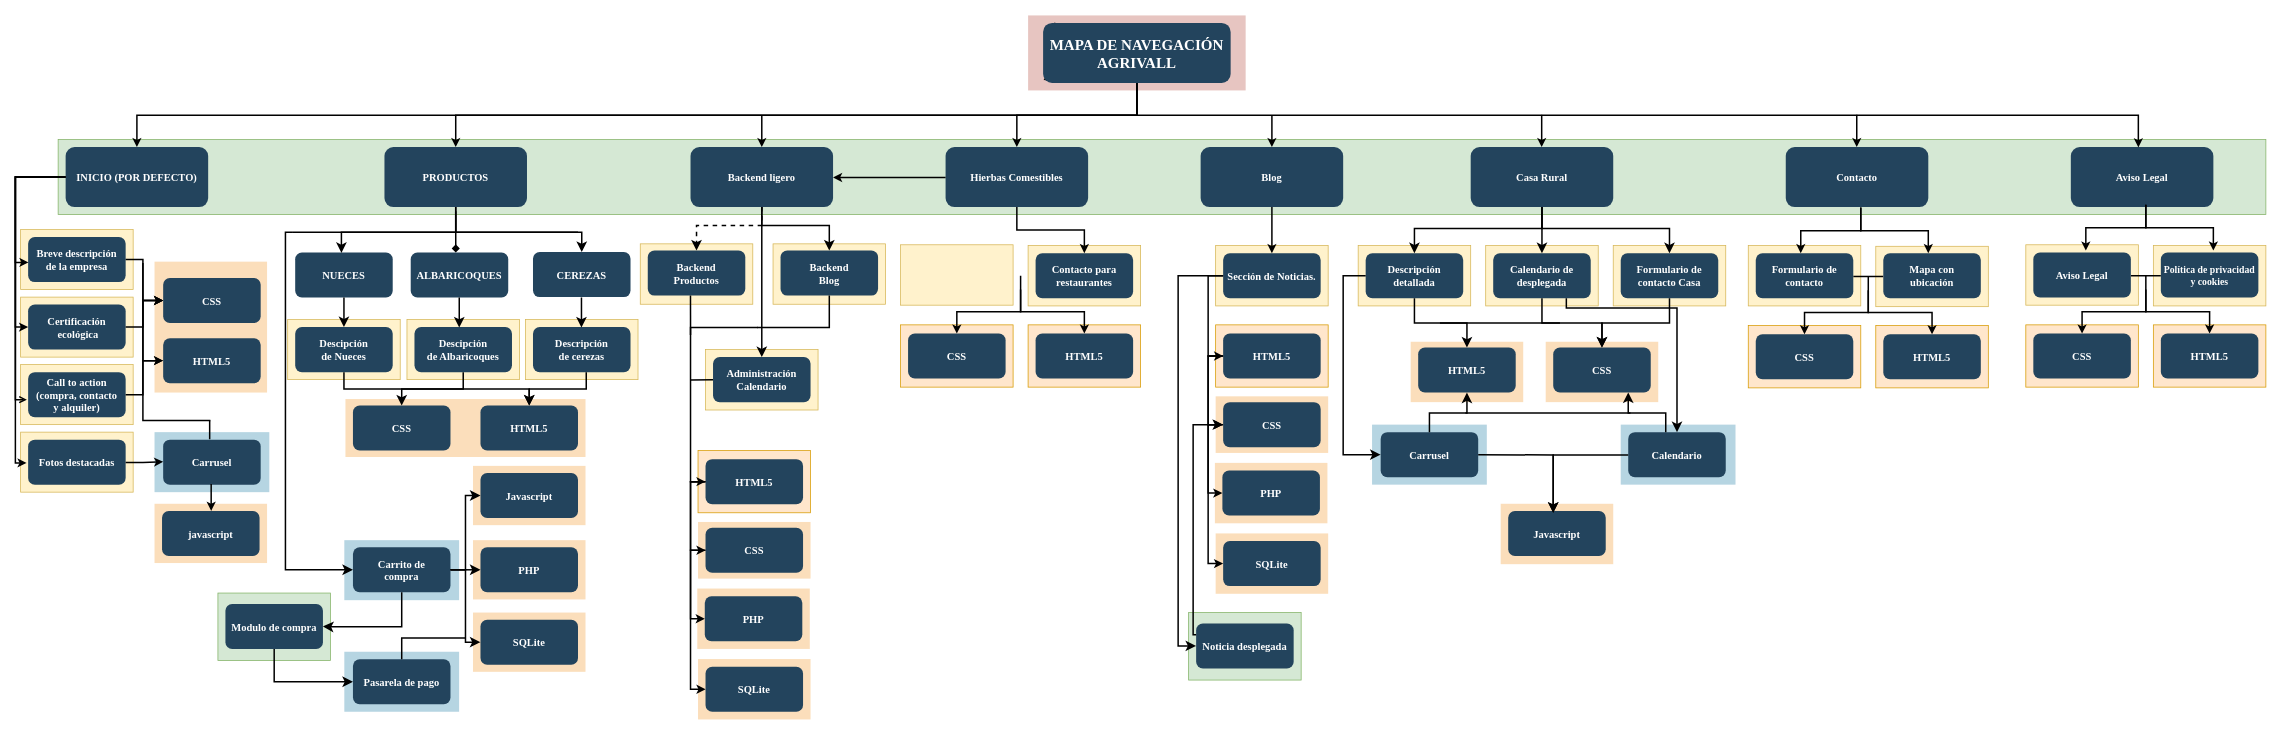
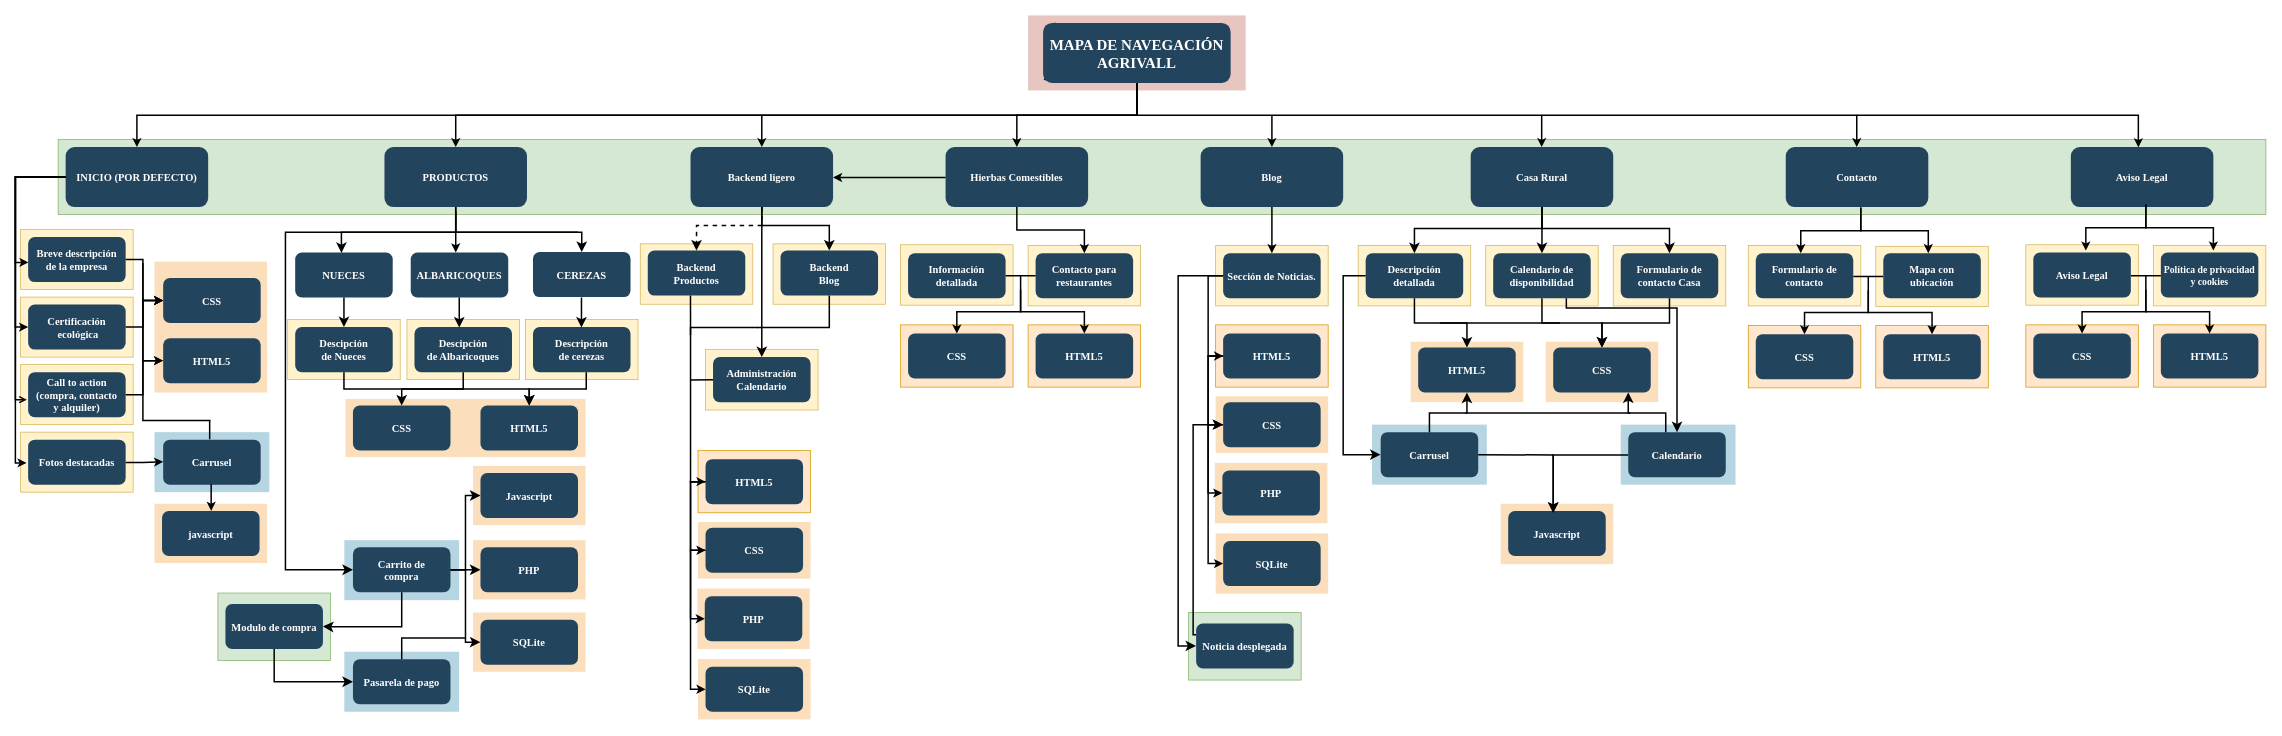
edge "PRODUCTOS" -> "ALBARICOQUES": arrowhead diamond -> classic
node "Calendario de desplegada": label "Calendario de desplegada" -> "Calendario de disponibilidad"
node "Información detallada": added
edge "Información detallada" -- "Contacto para restaurantes": added
